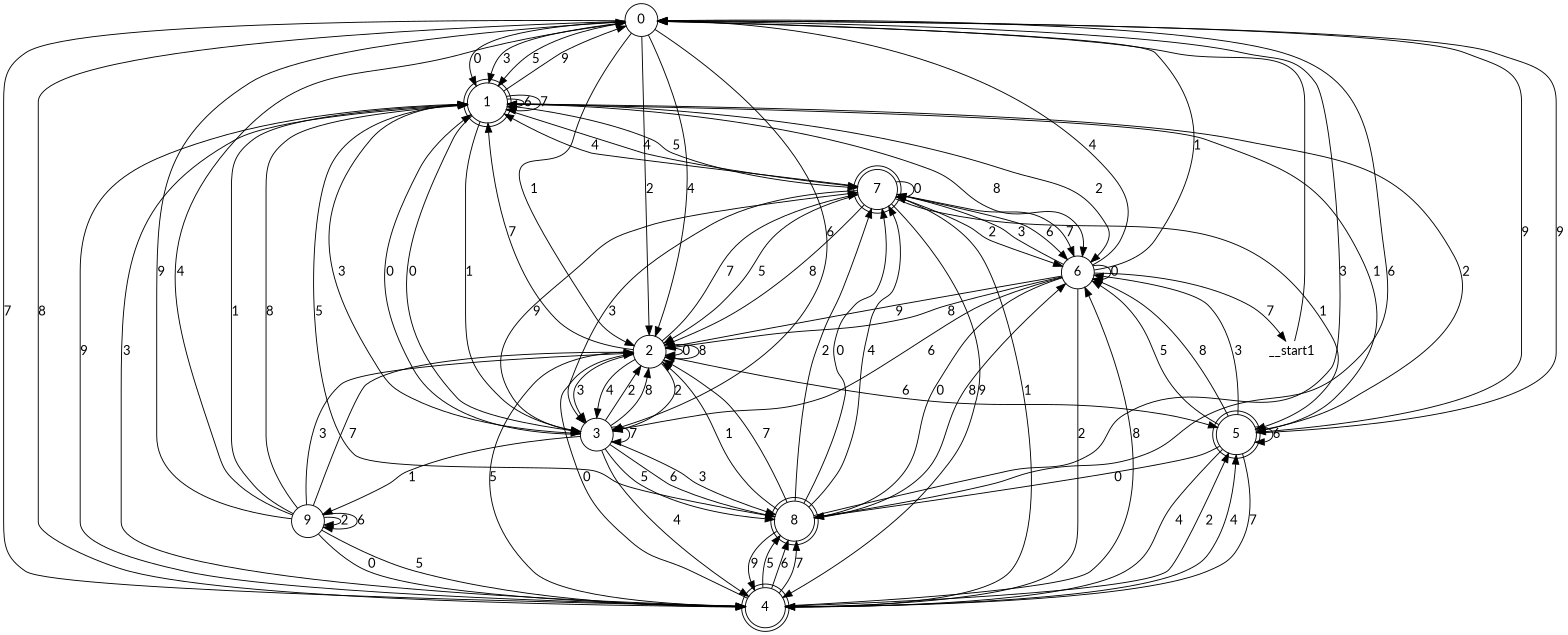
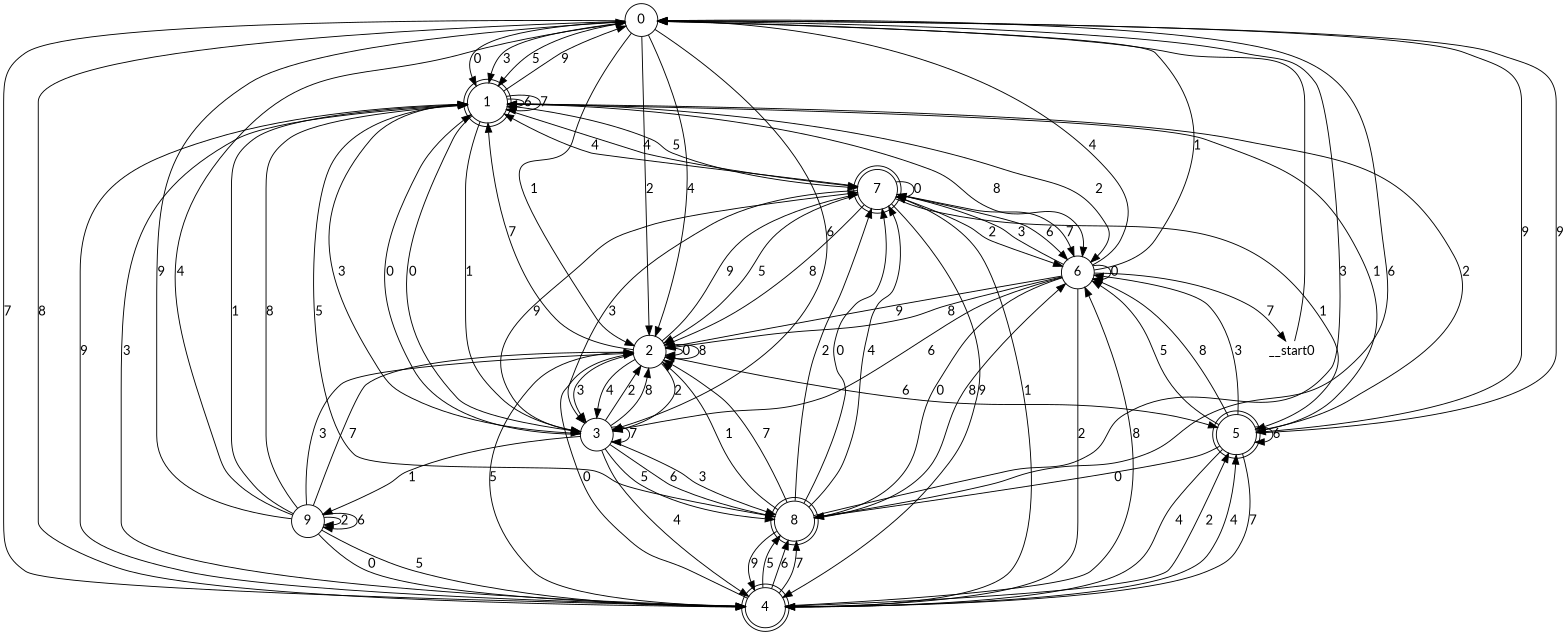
edge "2" -> "7": label "7" -> "9"
node "__start1": label "__start1" -> "__start0"
